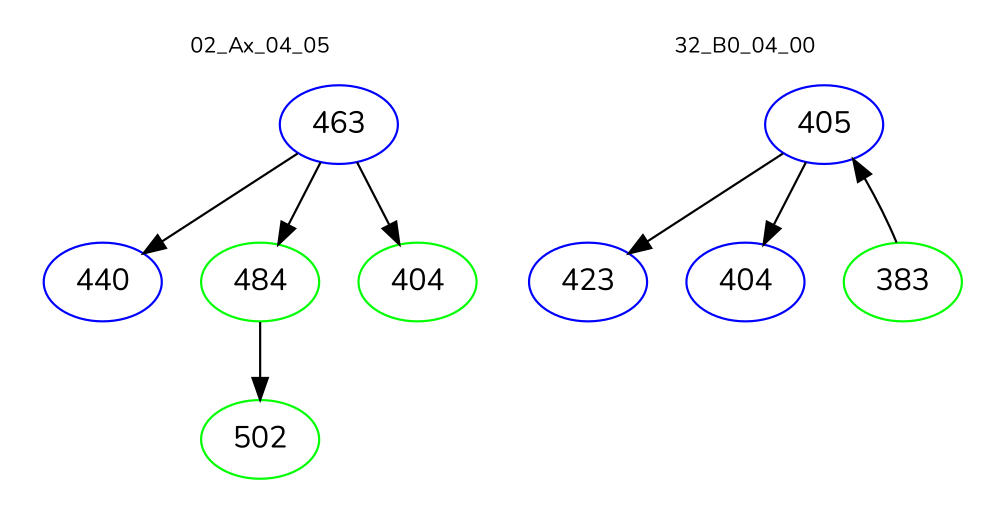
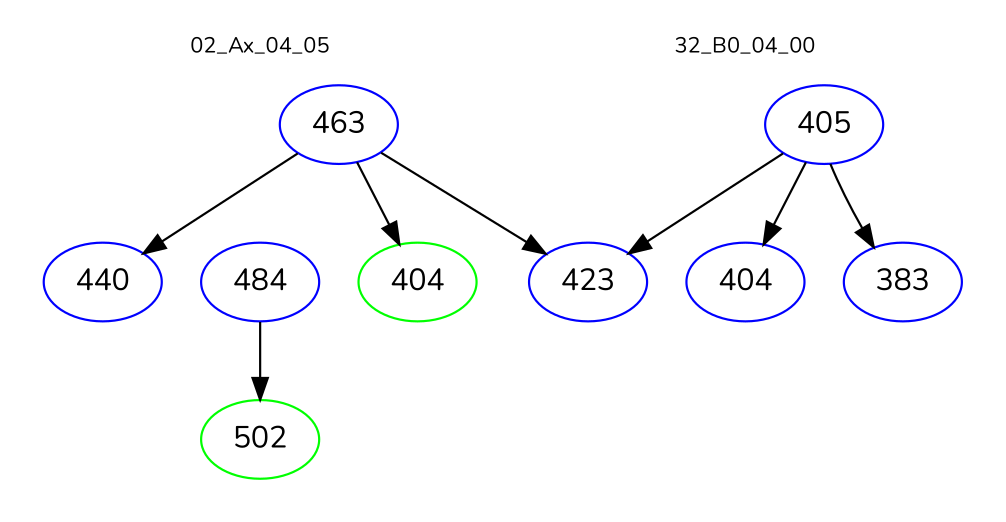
edge "463" -> "484": now "463" -> "423"
edge "383" -> "405": reversed
node "484": color green -> blue
node "383": color green -> blue
